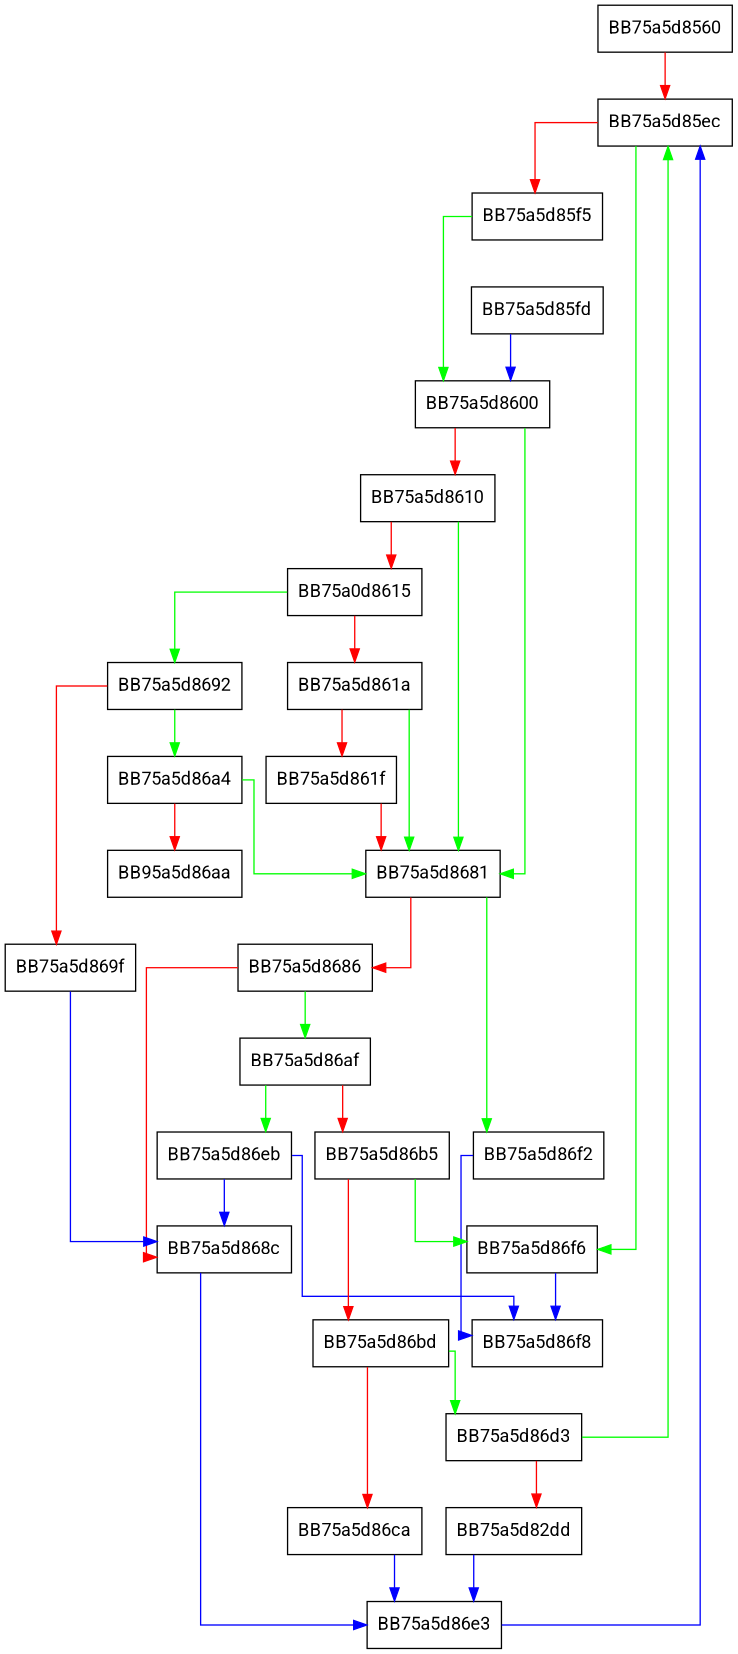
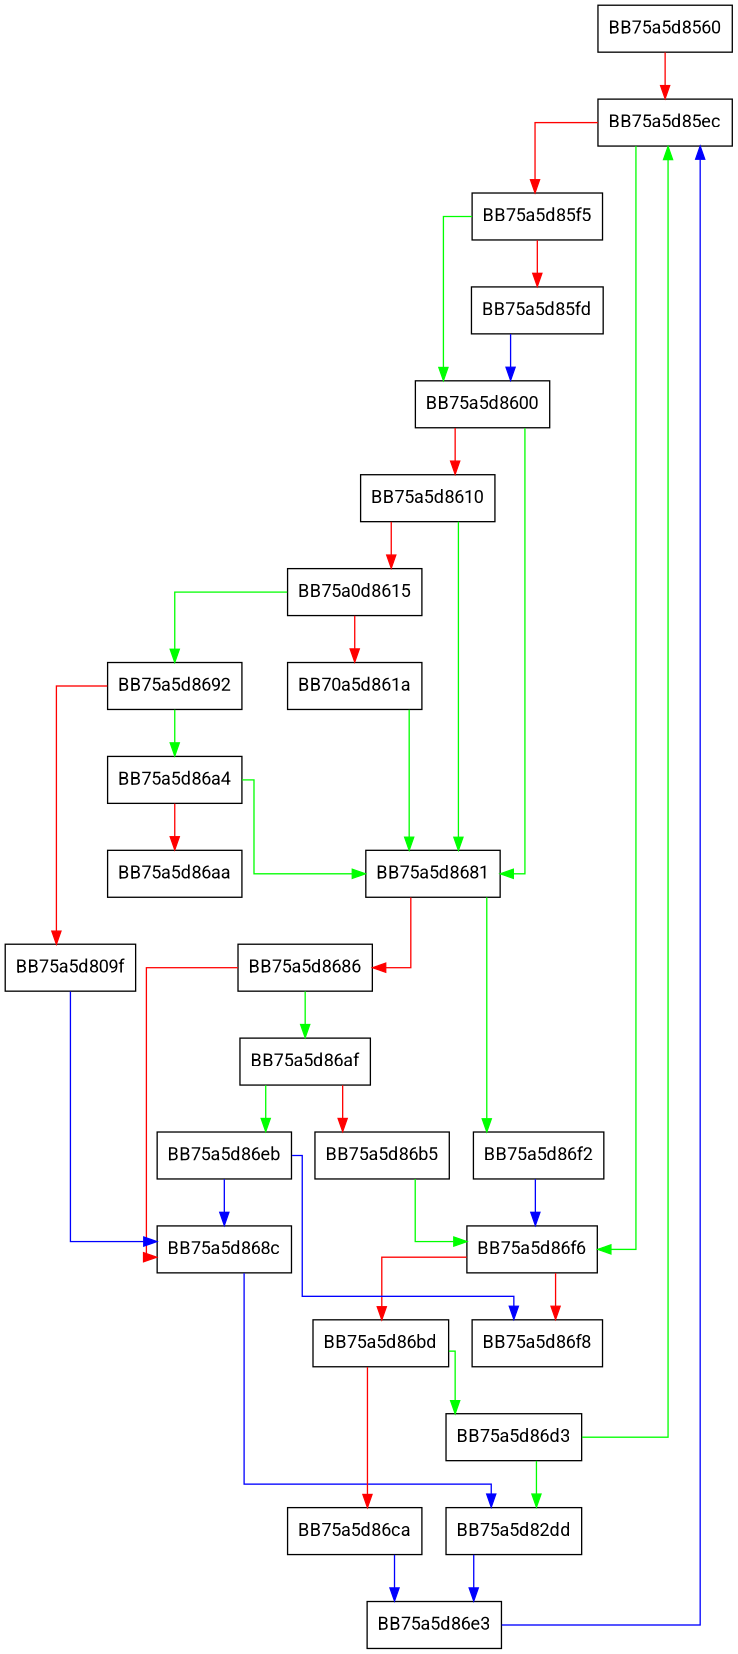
edge "BB75a5d85f5" -> "BB75a5d85fd": added
node "BB75a5d861a": label "BB75a5d861a" -> "BB70a5d861a"
node "BB75a5d861f": removed
node "BB95a5d86aa": label "BB95a5d86aa" -> "BB75a5d86aa"
node "BB75a5d869f": label "BB75a5d869f" -> "BB75a5d809f"
edge "BB75a5d86f2" -> "BB75a5d86f8": now "BB75a5d86f2" -> "BB75a5d86f6"
edge "BB75a5d86b5" -> "BB75a5d86bd": now "BB75a5d86f6" -> "BB75a5d86bd"
edge "BB75a5d86f6" -> "BB75a5d86f8": color blue -> red
edge "BB75a5d86d3" -> "BB75a5d82dd": color red -> green
edge "BB75a5d868c" -> "BB75a5d86e3": now "BB75a5d868c" -> "BB75a5d82dd"
